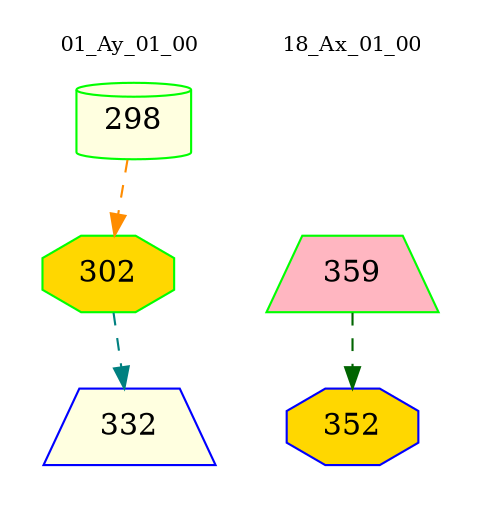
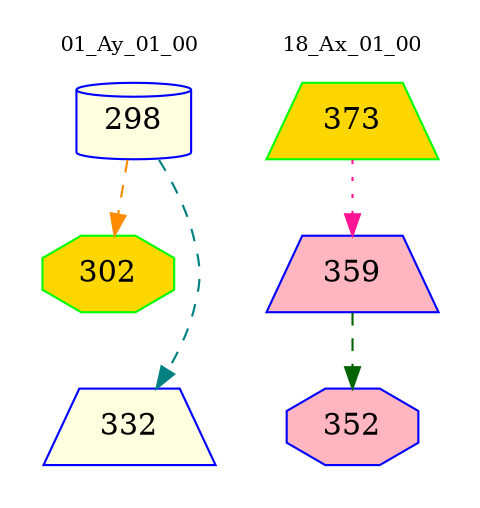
node "298": color green -> blue
node "373": added
node "359": color green -> blue
edge "302" -> "332": now "298" -> "332"
node "352": fillcolor gold -> lightpink
